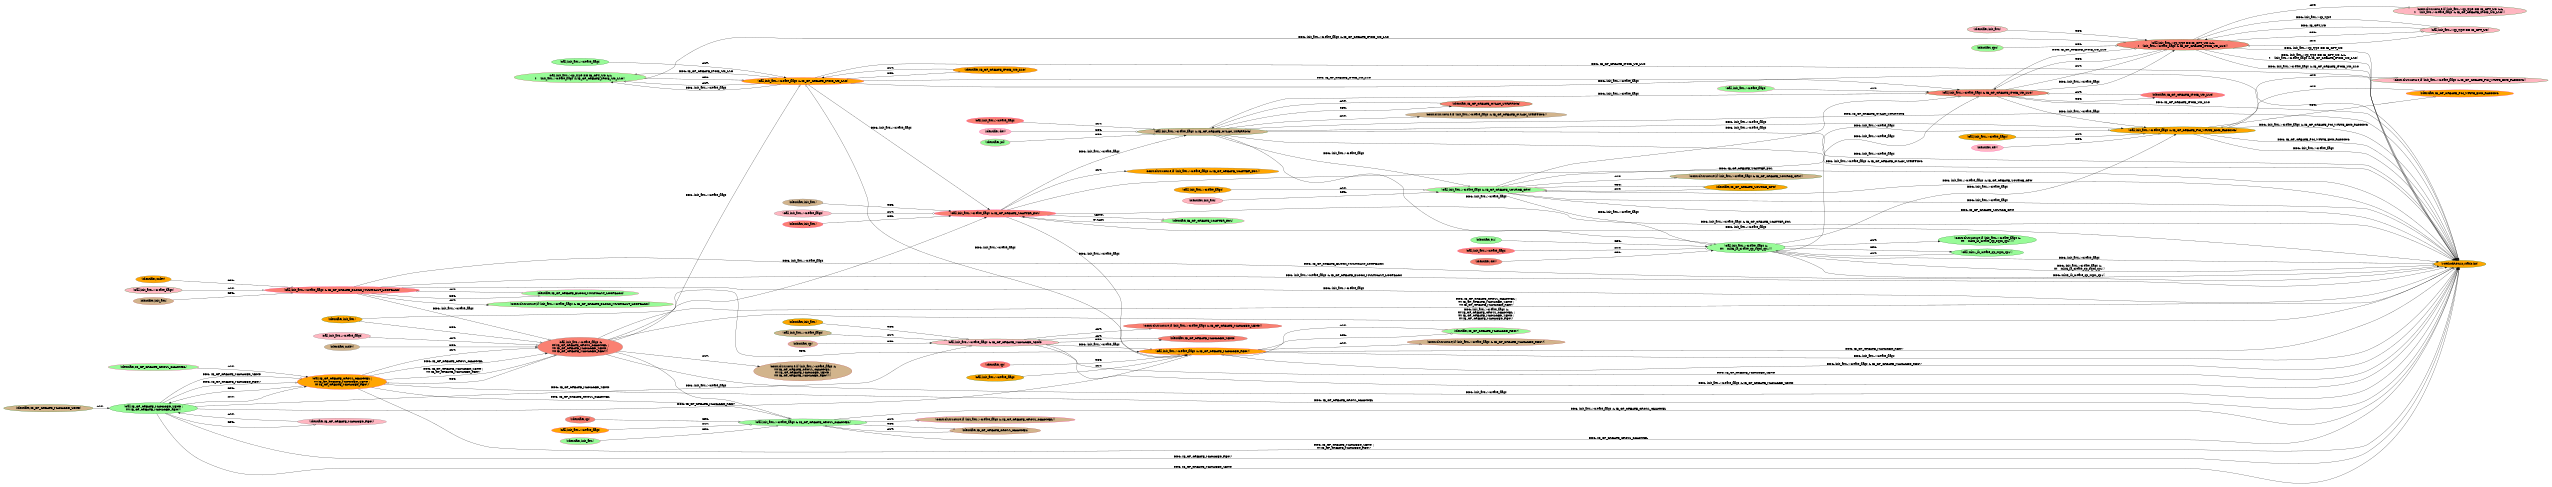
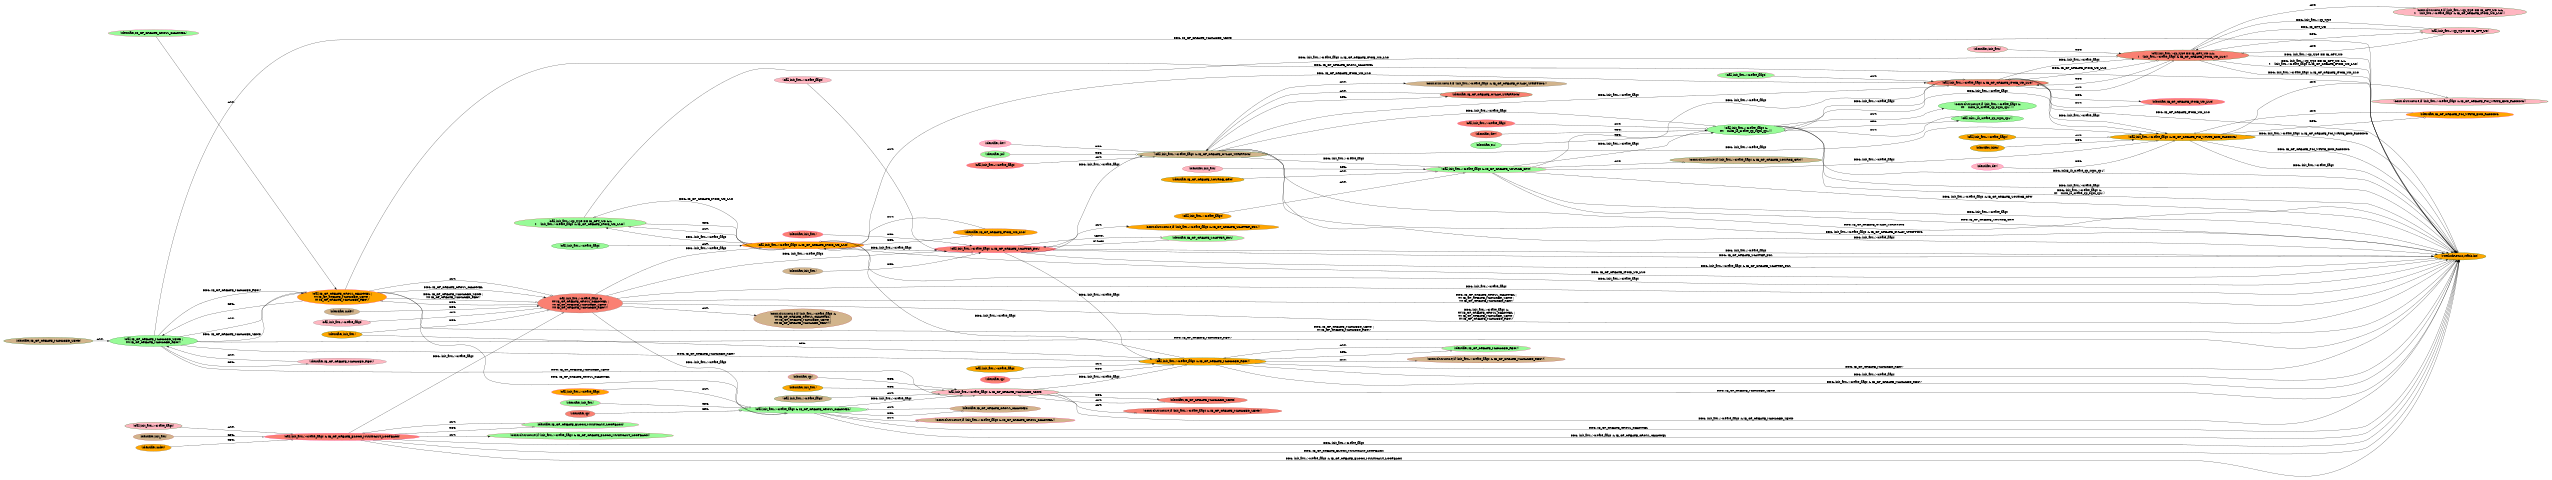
node "(Identifier,qpc)": removed
node "(Identifier,inlen)": added
edge "(Call,init_attr->create_flags & IB_QP_CREATE_SOURCE_QPN)" -> "(Identifier,IB_QP_CREATE_SOURCE_QPN)": removed, label "CFG:"
node "(Call,init_attr->create_flags & IB_QP_CREATE_MANAGED_RECV)": color deeppink -> darkgreen
edge "(Call,init_attr->create_flags & IB_QP_CREATE_CROSS_CHANNEL)" -> "(Call,init_attr->create_flags & IB_QP_CREATE_MANAGED_SEND)": added, label "DDG: init_attr->create_flags"
